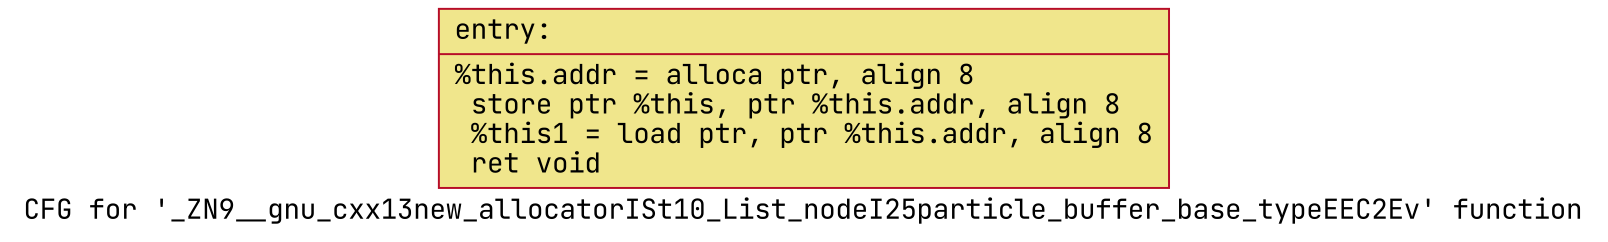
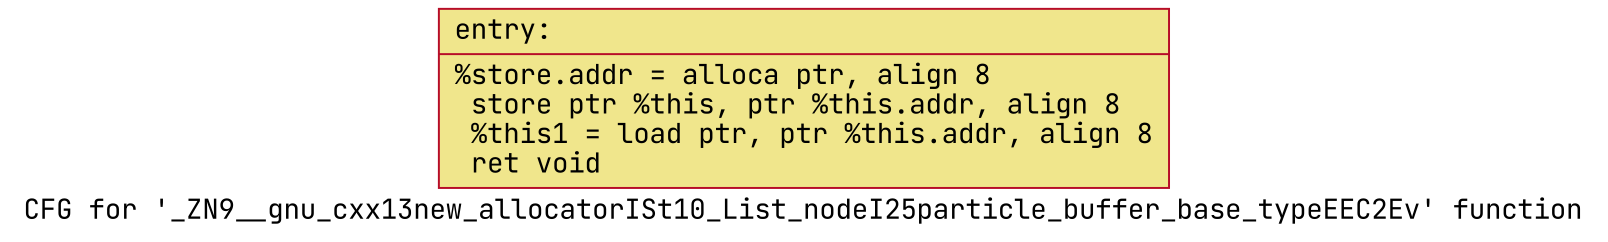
node "entry:": text "%this.addr = alloca ptr, align 8" -> "%store.addr = alloca ptr, align 8"
